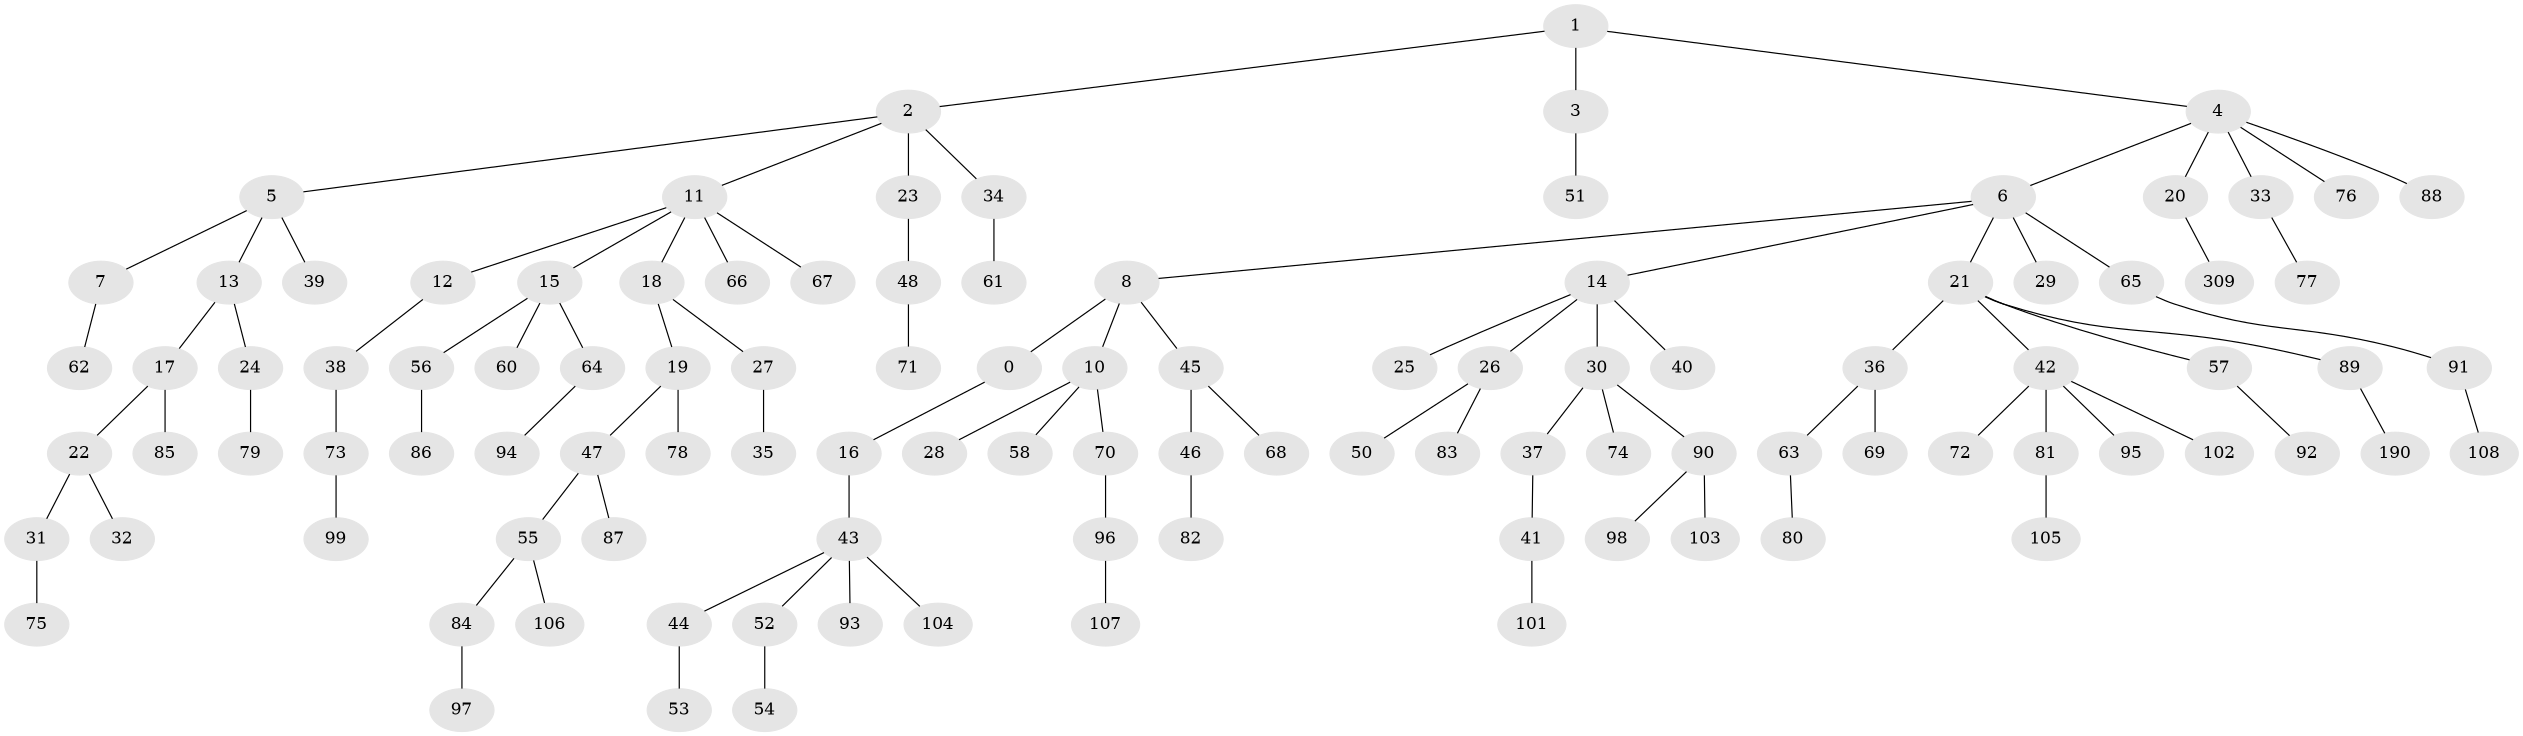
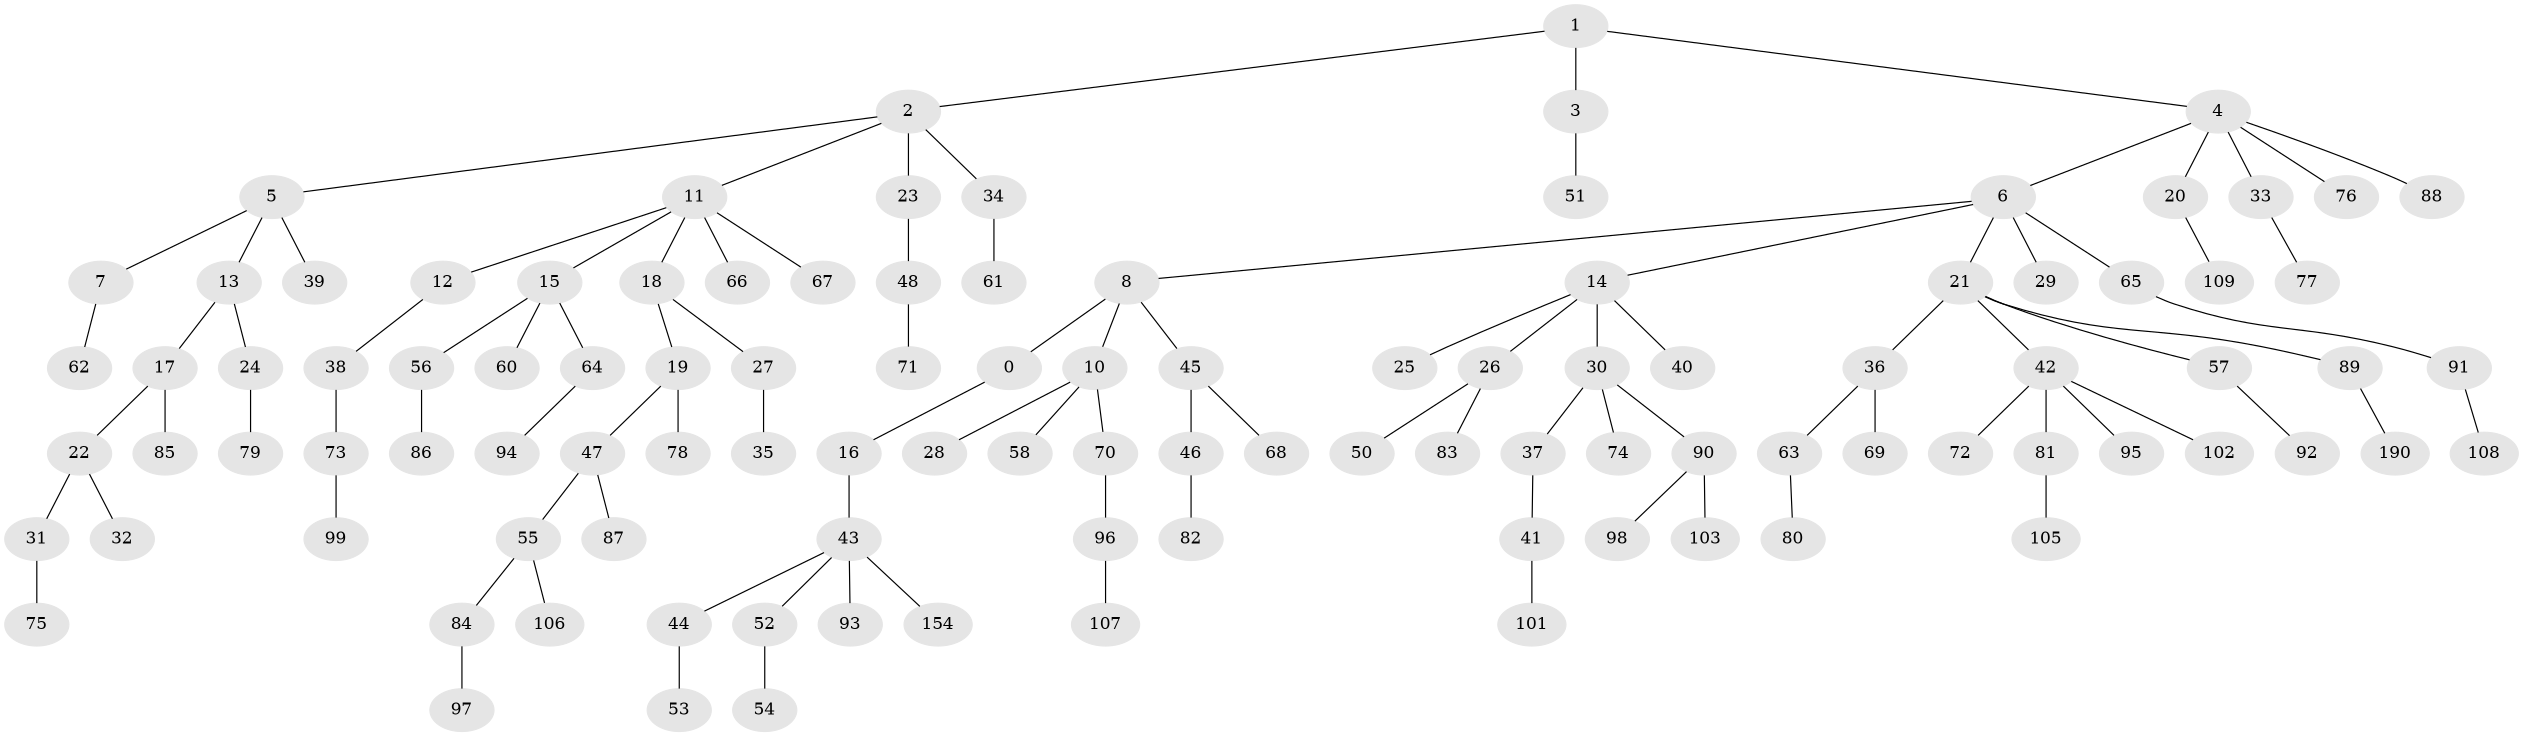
node "309": label "309" -> "109"
node "104": label "104" -> "154"
